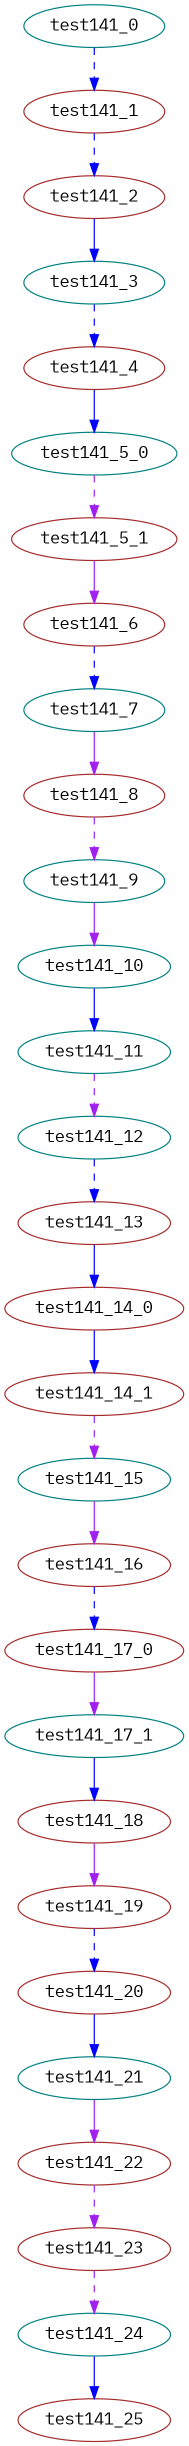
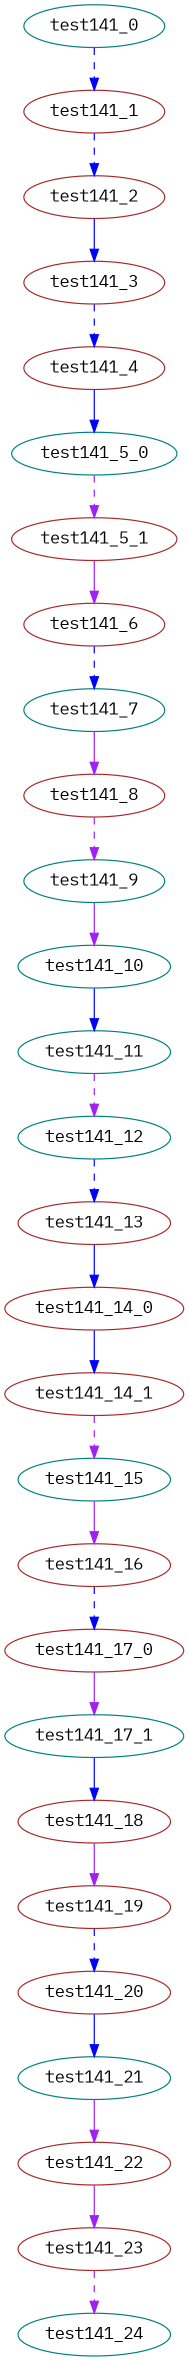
node "test141_3": color teal -> brown
edge "test141_22" -> "test141_23": style dashed -> solid
node "test141_25": removed
